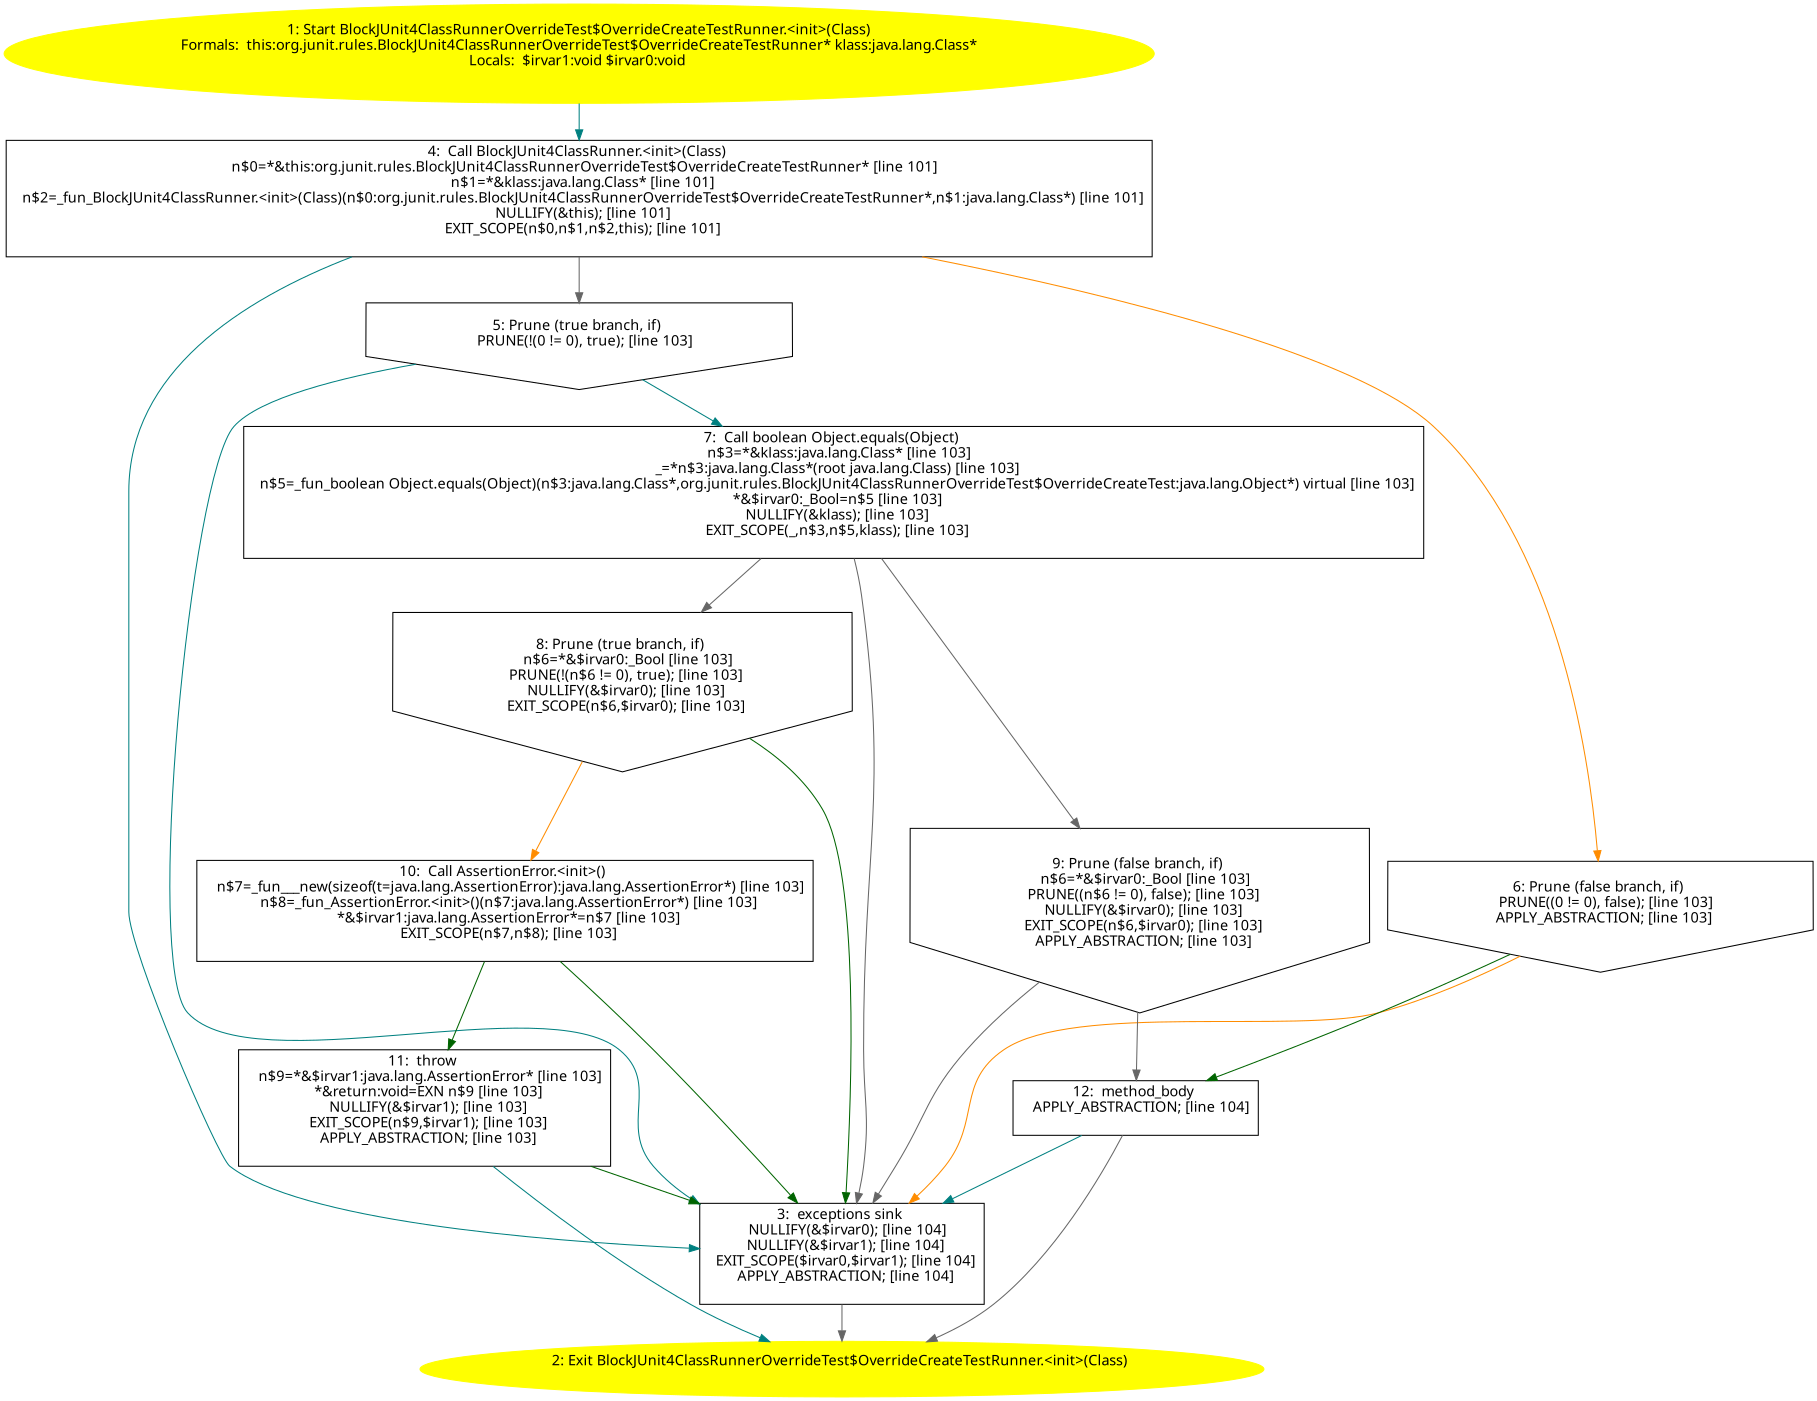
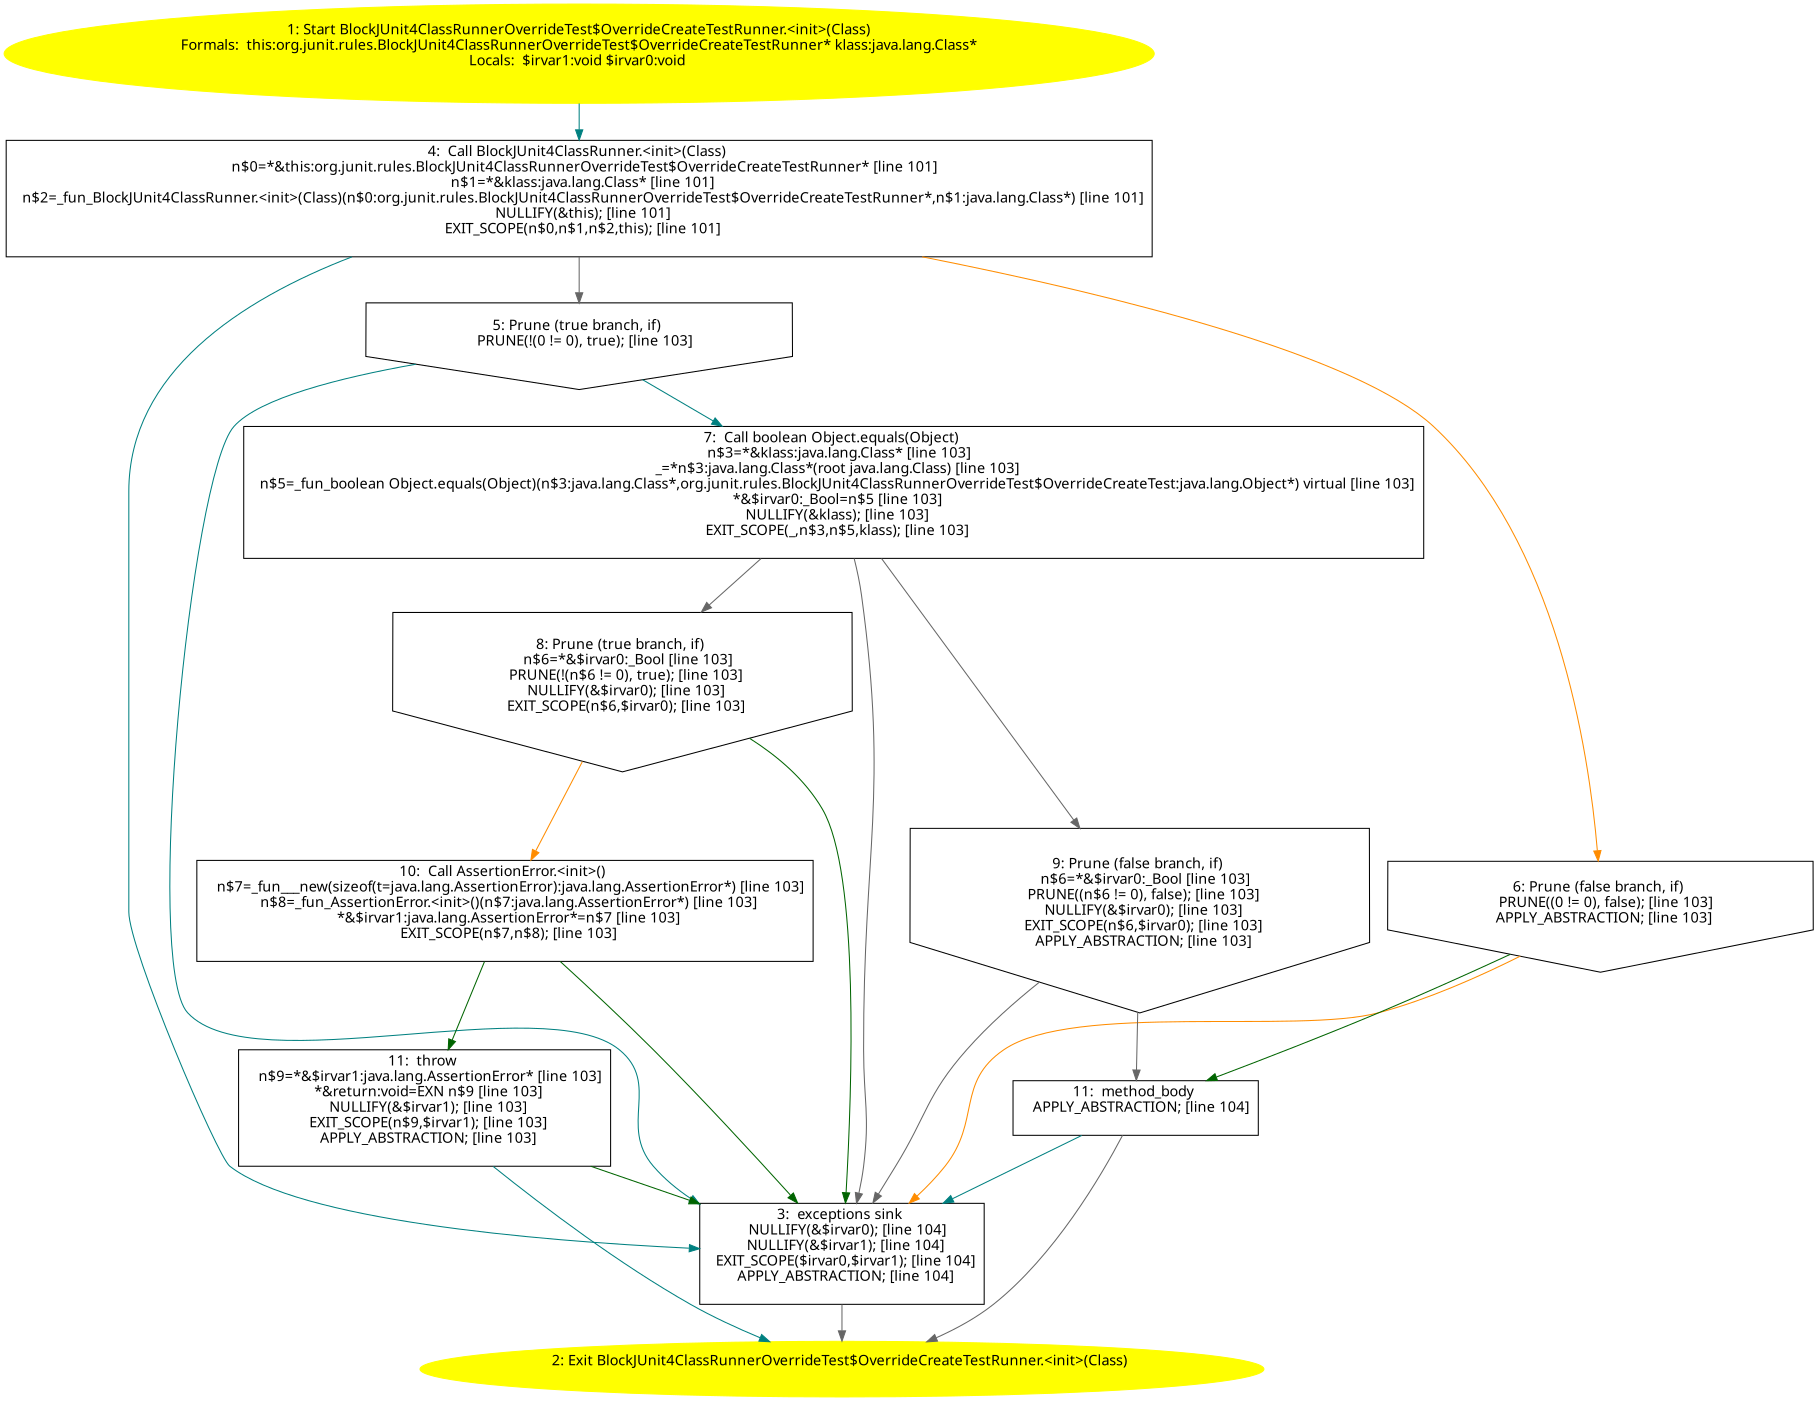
node "12:  method_body APPLY_ABSTRACTION; [line 104]": label "12:  method_body APPLY_ABSTRACTION; [line 104]" -> "11:  method_body APPLY_ABSTRACTION; [line 104]"
